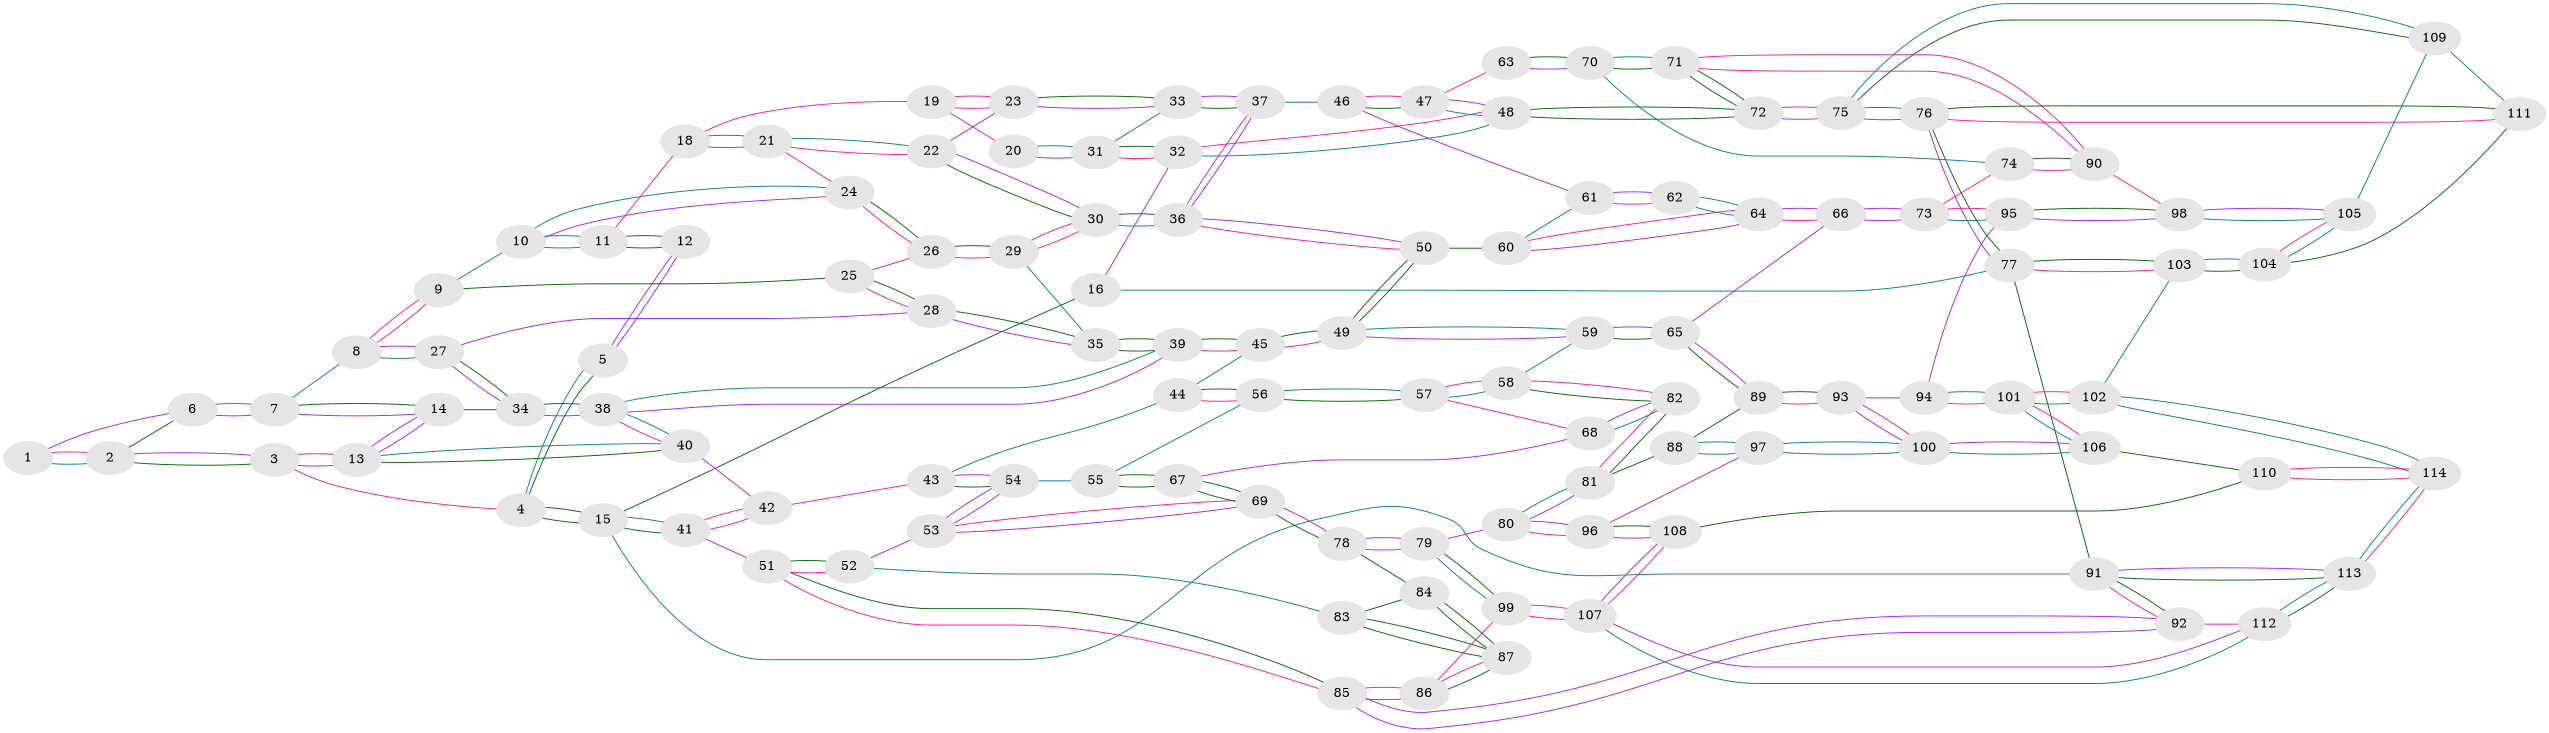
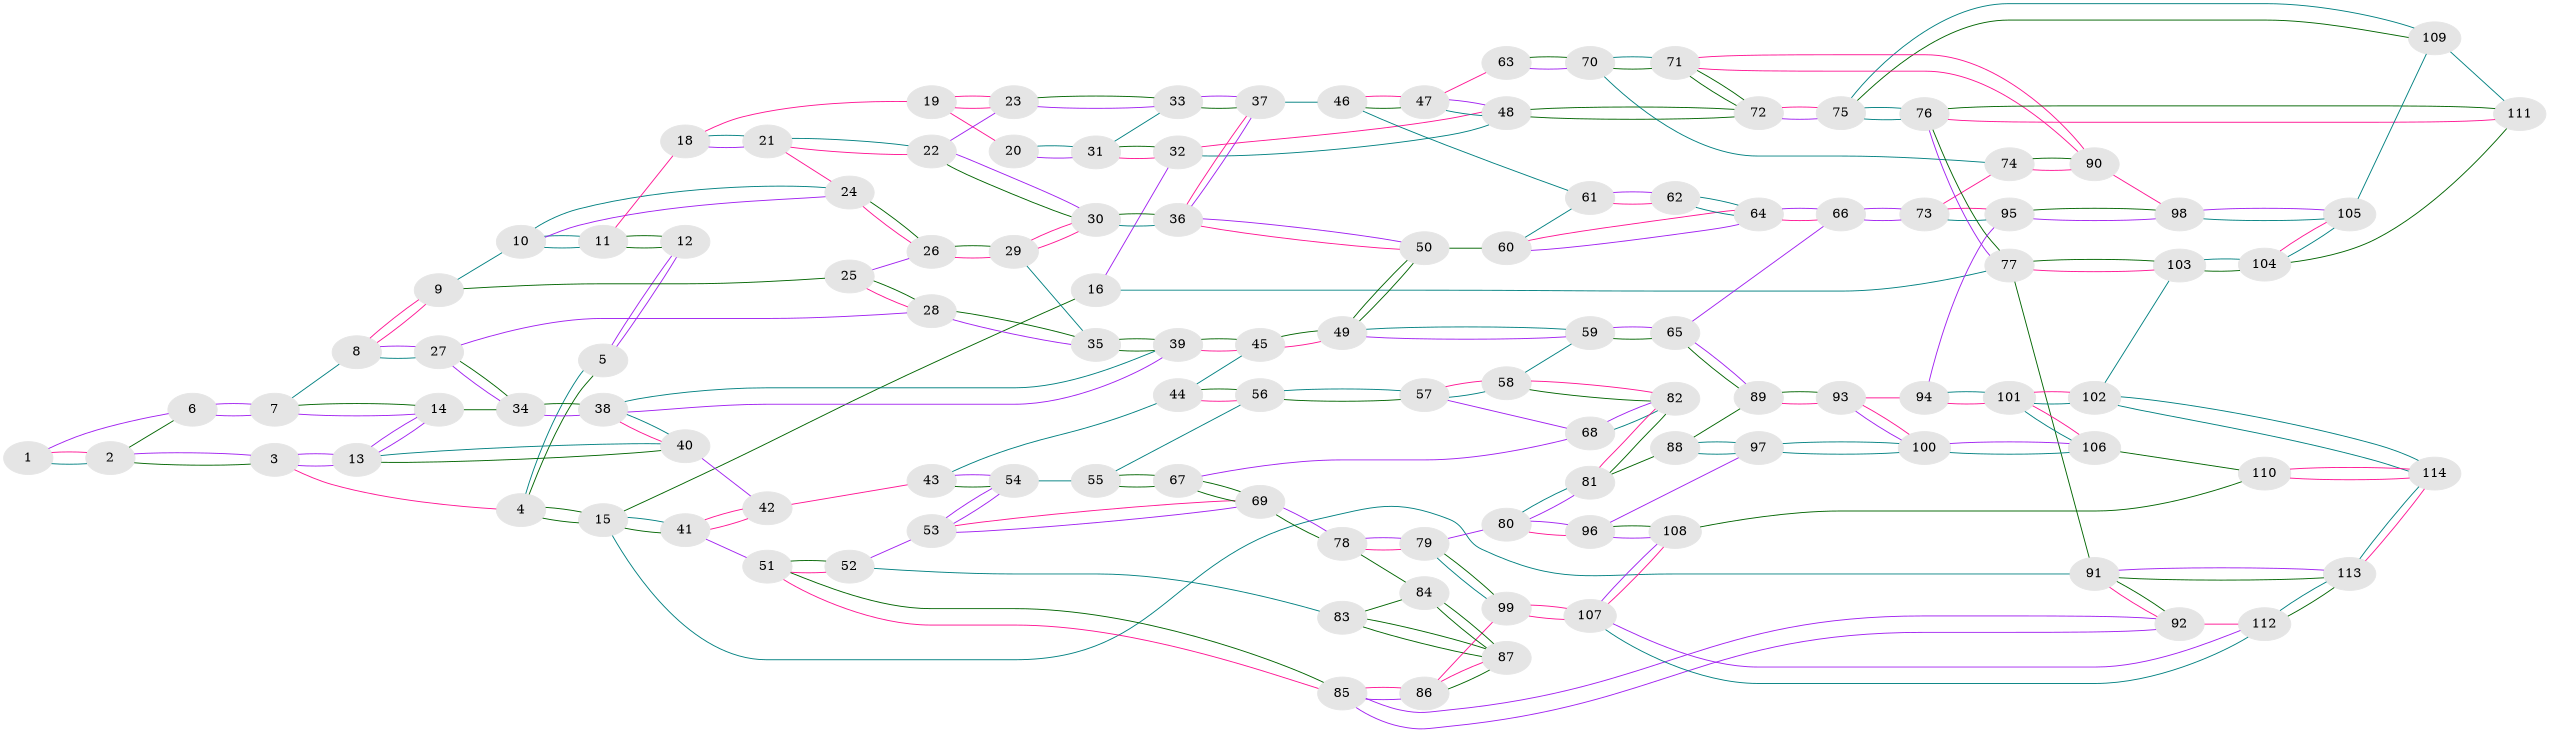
edge "46" -- "61": color purple -> teal
edge "93" -- "94": color purple -> deeppink
edge "57" -- "68": color deeppink -> purple
